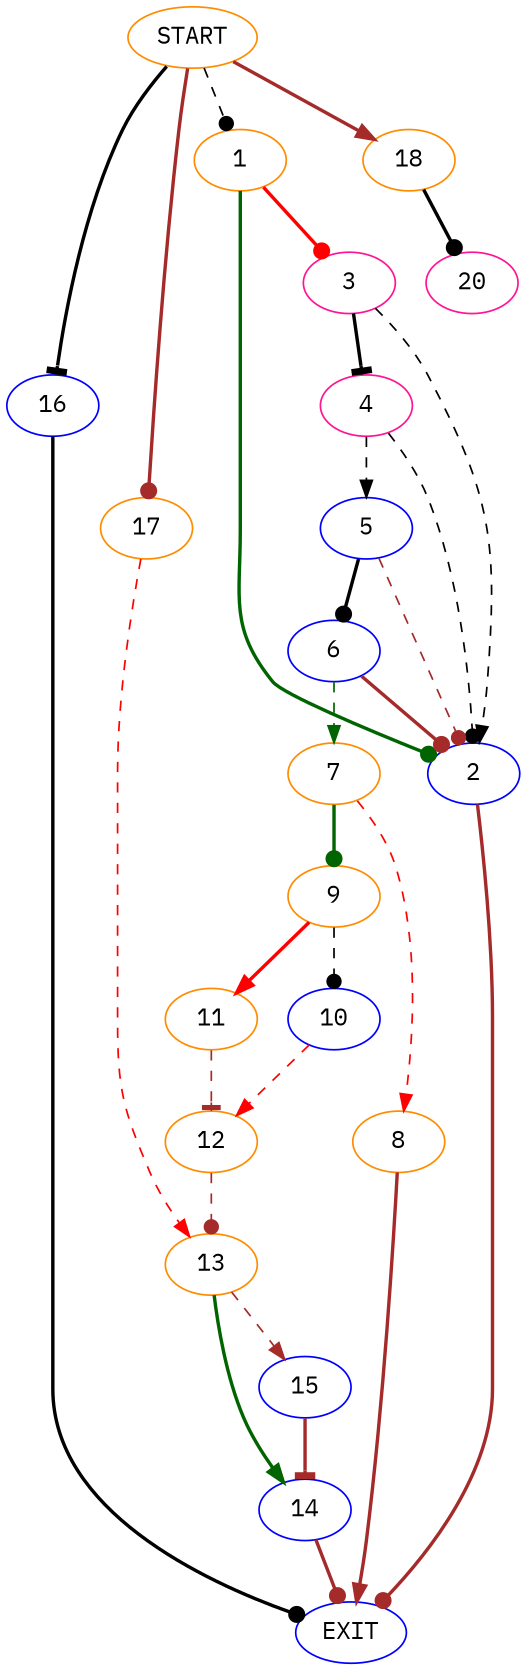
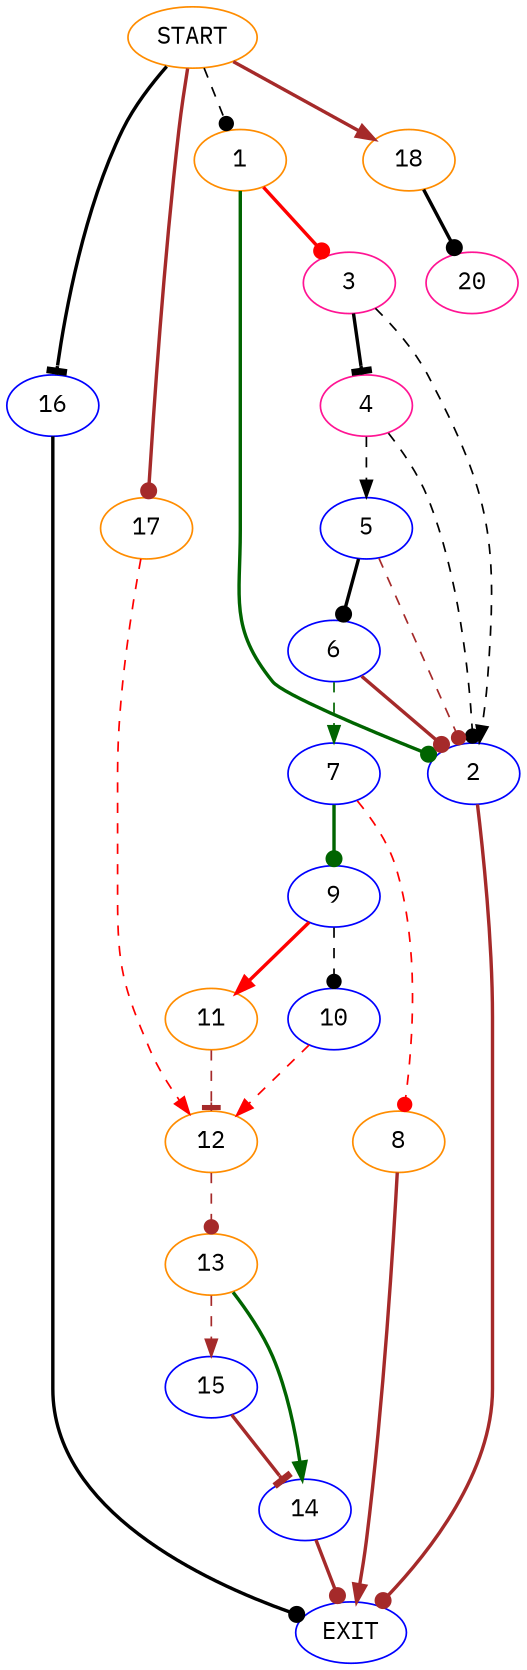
node "7": color darkorange -> blue
node "9": color darkorange -> blue
edge "17" -> "13": now "17" -> "12"
edge "7" -> "8": arrowhead normal -> dot
